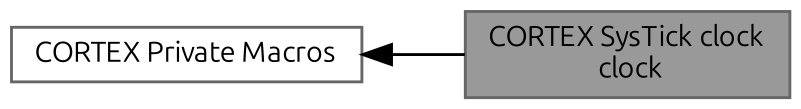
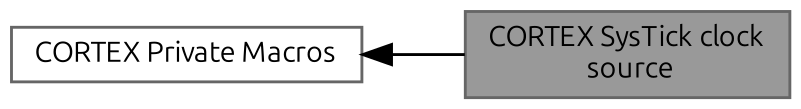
node "CORTEX SysTick clock clock": label "CORTEX SysTick clock clock" -> "CORTEX SysTick clock source"
